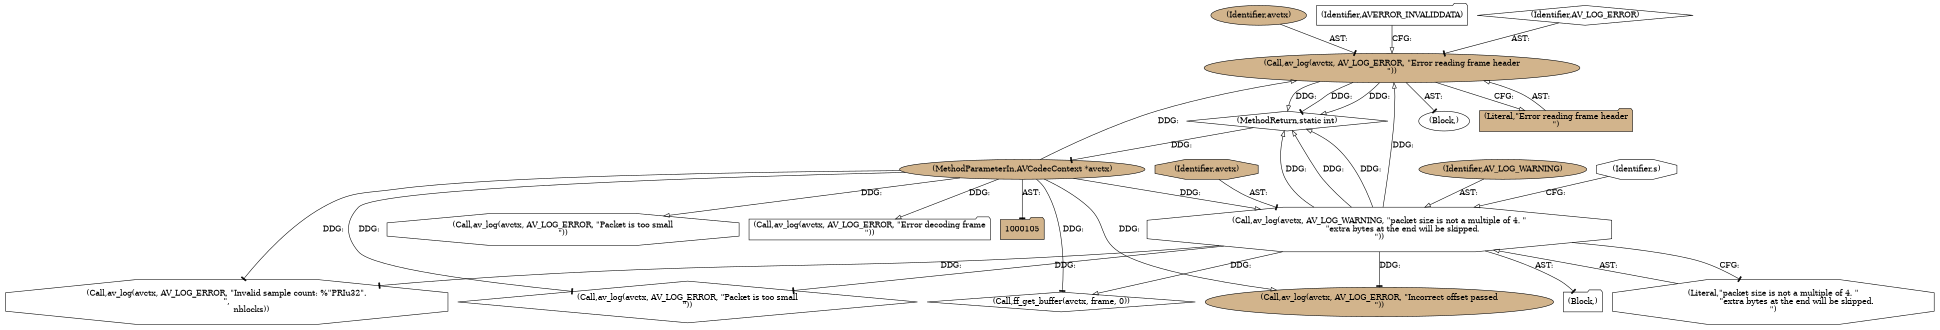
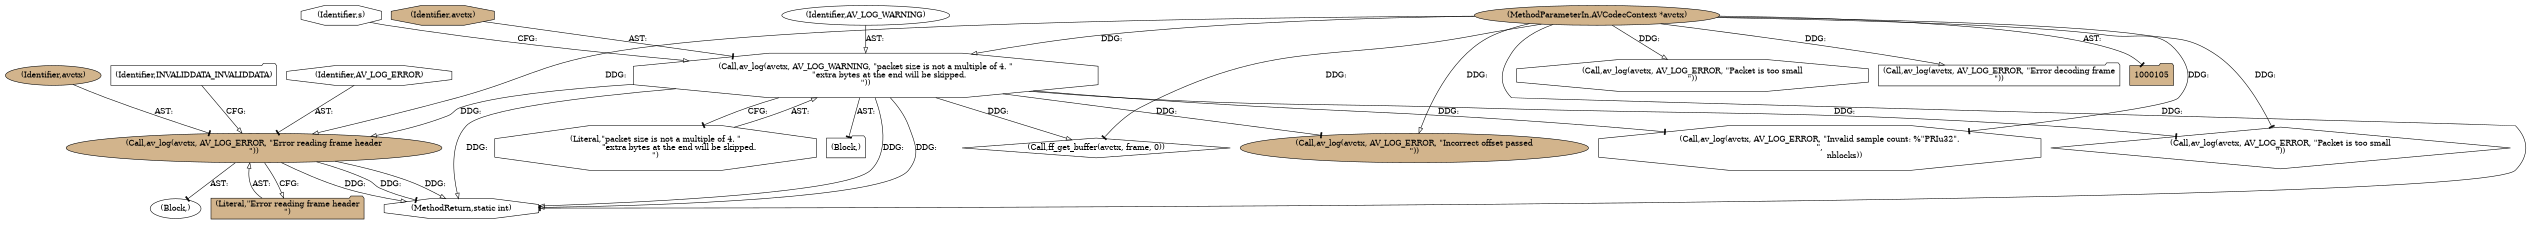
node "(Identifier,AVERROR_INVALIDDATA)": label "(Identifier,AVERROR_INVALIDDATA)" -> "(Identifier,INVALIDDATA_INVALIDDATA)"
node "(Identifier,AV_LOG_ERROR)": shape diamond -> octagon
node "(MethodReturn,static int)": shape diamond -> octagon
edge "(MethodReturn,static int)" -> "(MethodParameterIn,AVCodecContext *avctx)": reversed
node "(Identifier,AV_LOG_WARNING)": fillcolor tan -> white
